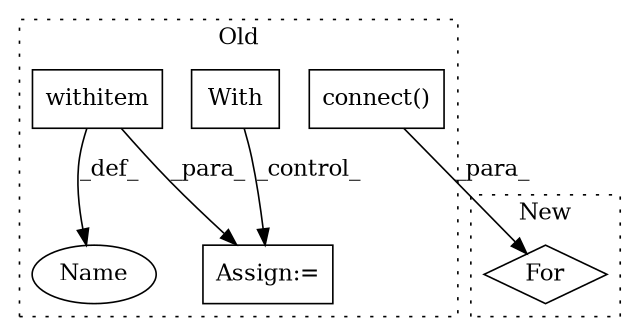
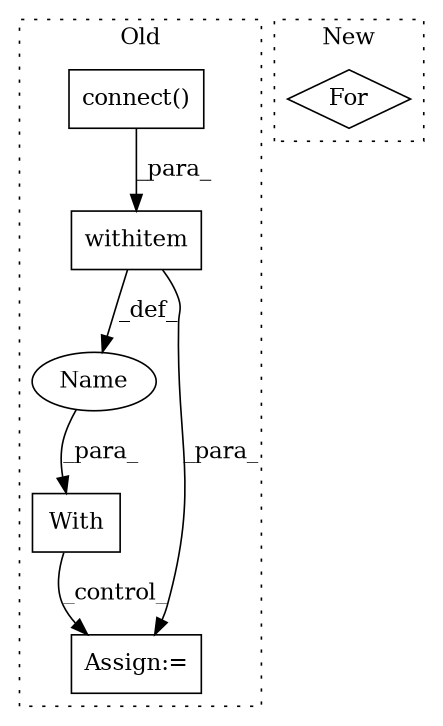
edge "connect()" -> "For": now "connect()" -> "withitem"
edge "Name" -> "With": added, label "_para_"
